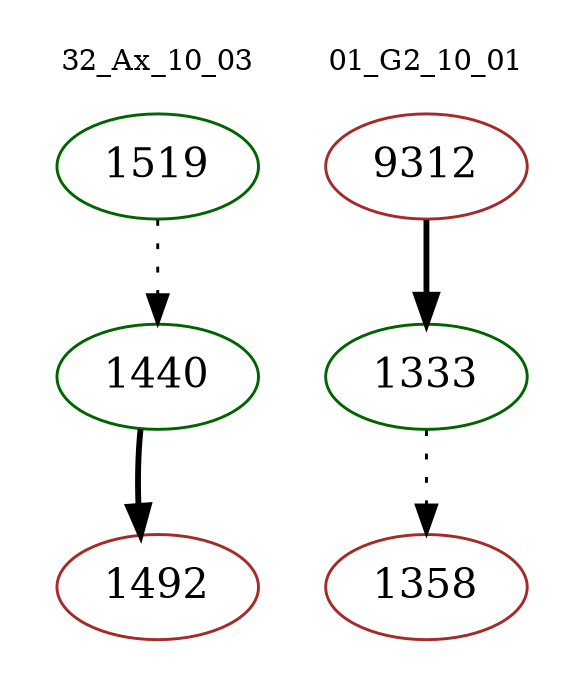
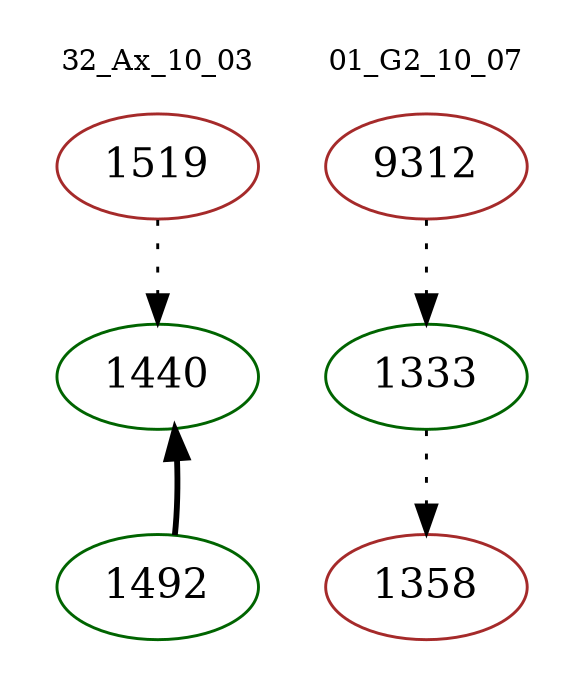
cluster "01_G2_10_01": label "01_G2_10_01" -> "01_G2_10_07"
node "1519": color darkgreen -> brown
edge "9312" -> "1333": style bold -> dotted
edge "1440" -> "1492": reversed
node "1492": color brown -> darkgreen
